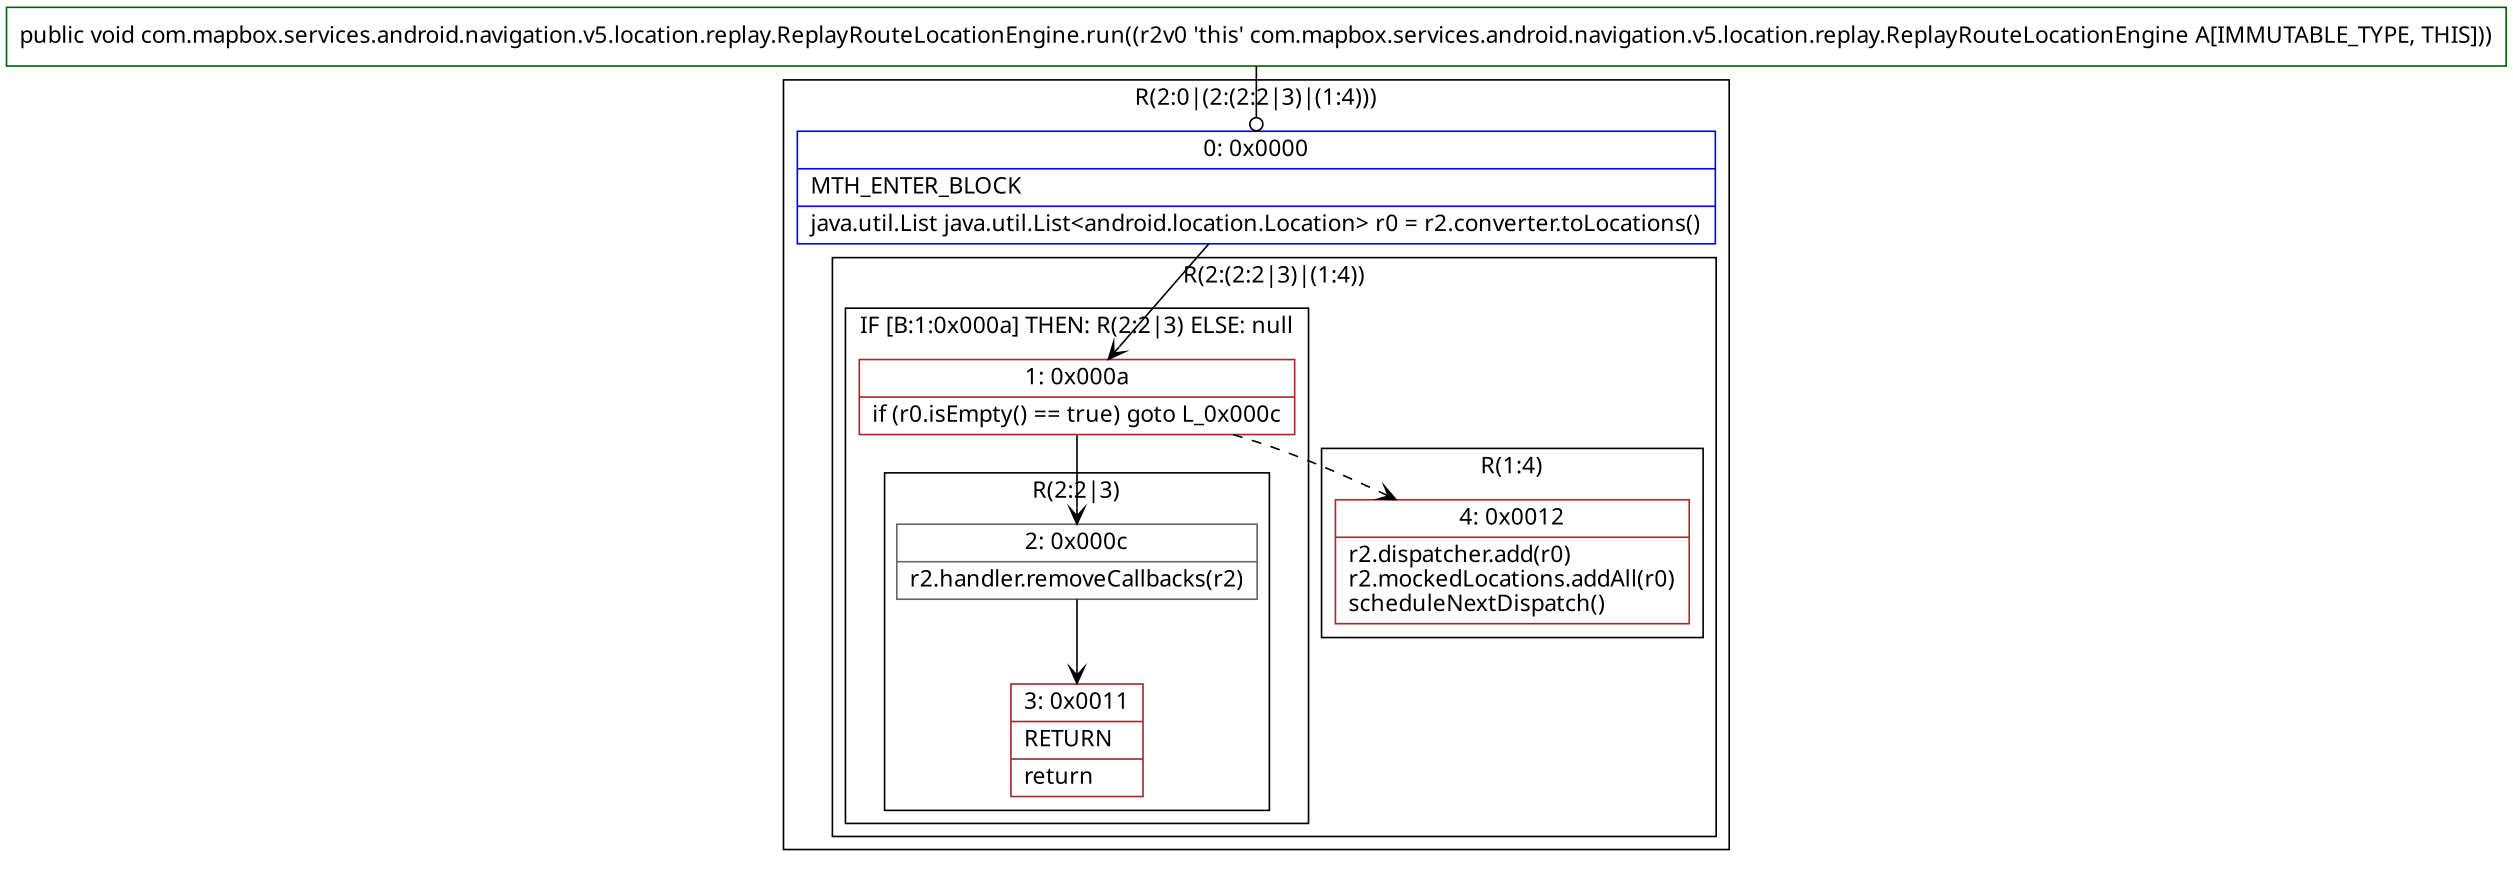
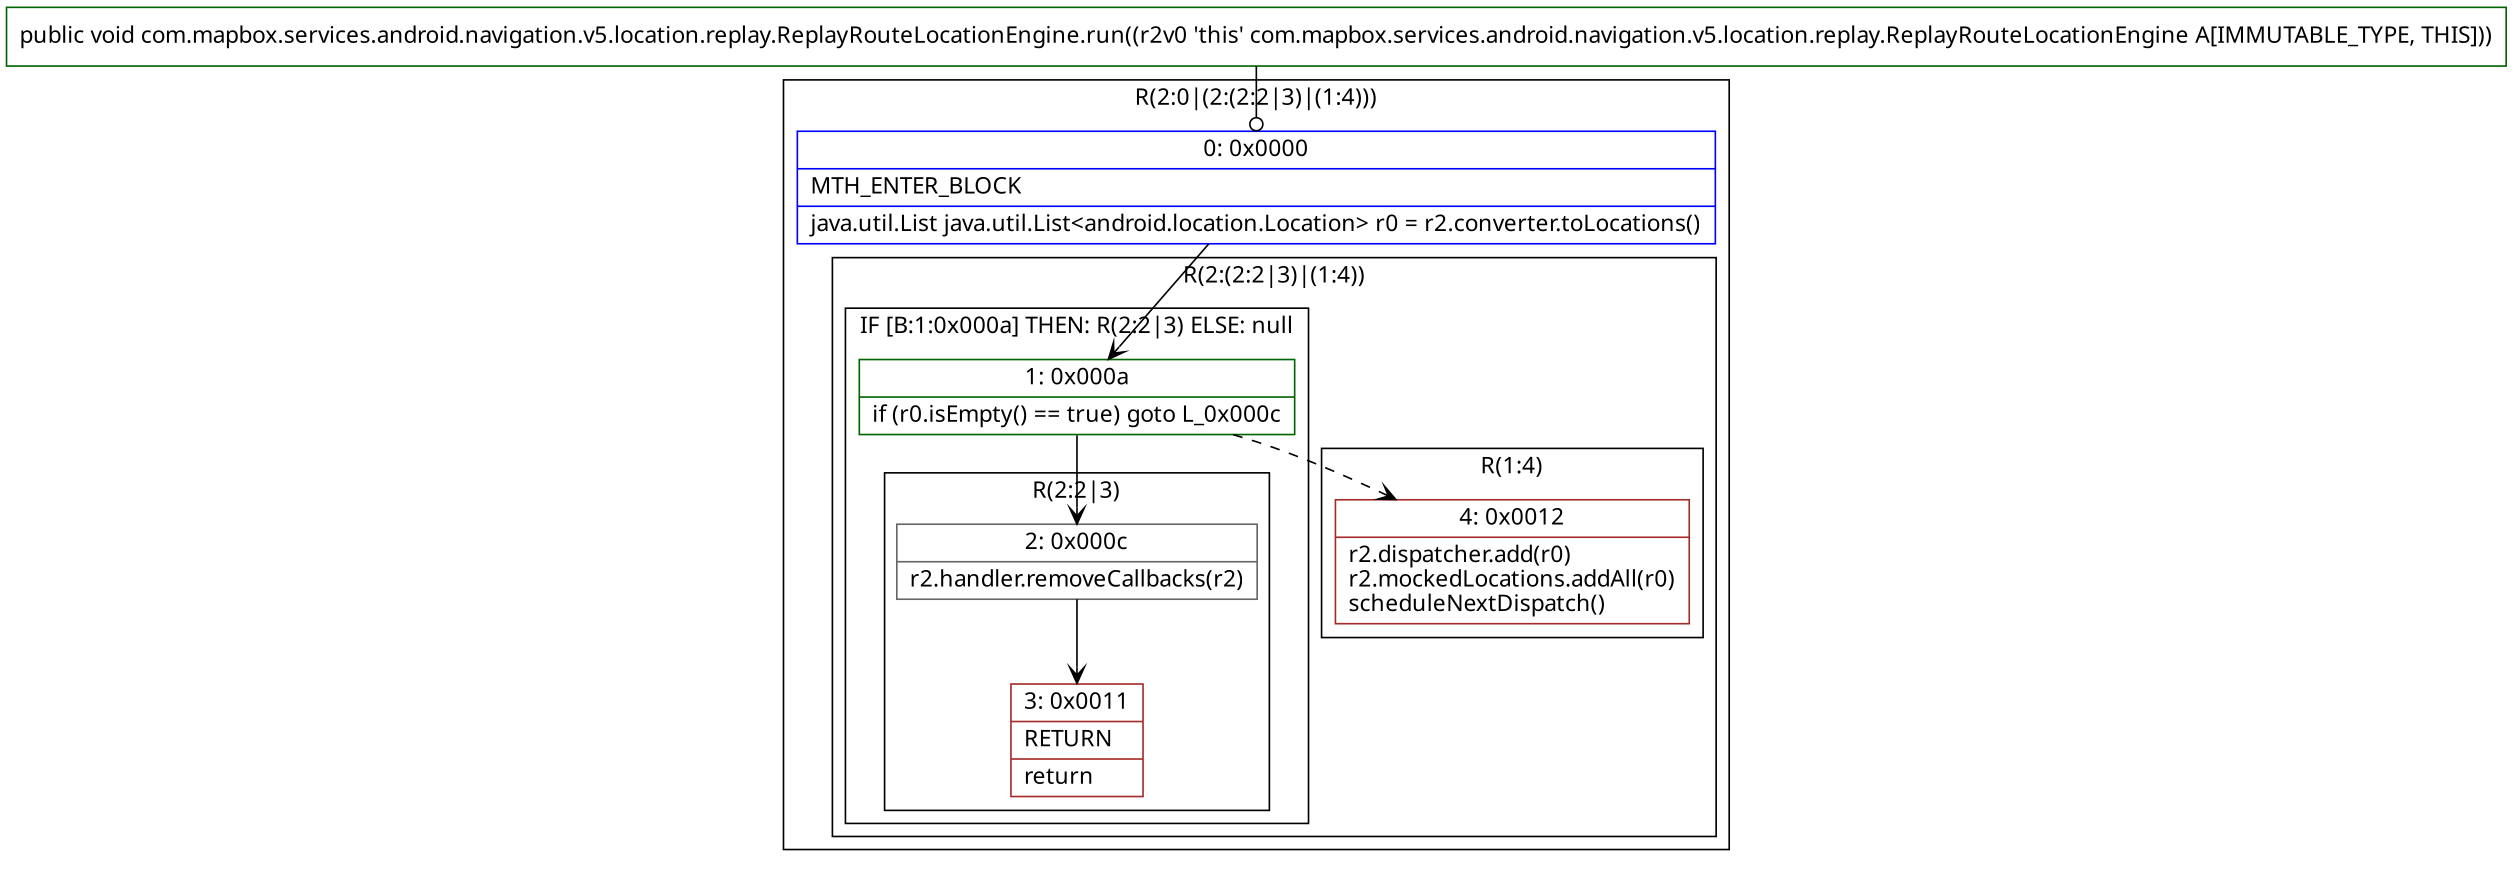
node "1: 0x000a": color brown -> darkgreen
